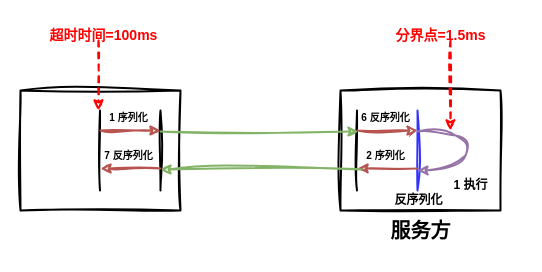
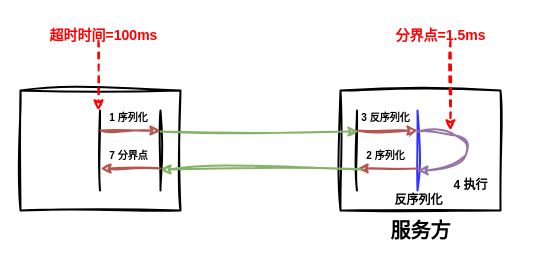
node "6 反序列化": label "6 反序列化" -> "3 反序列化"
node "7 反序列化": label "7 反序列化" -> "7 分界点"
node "1 执行": label "1 执行" -> "4 执行"
